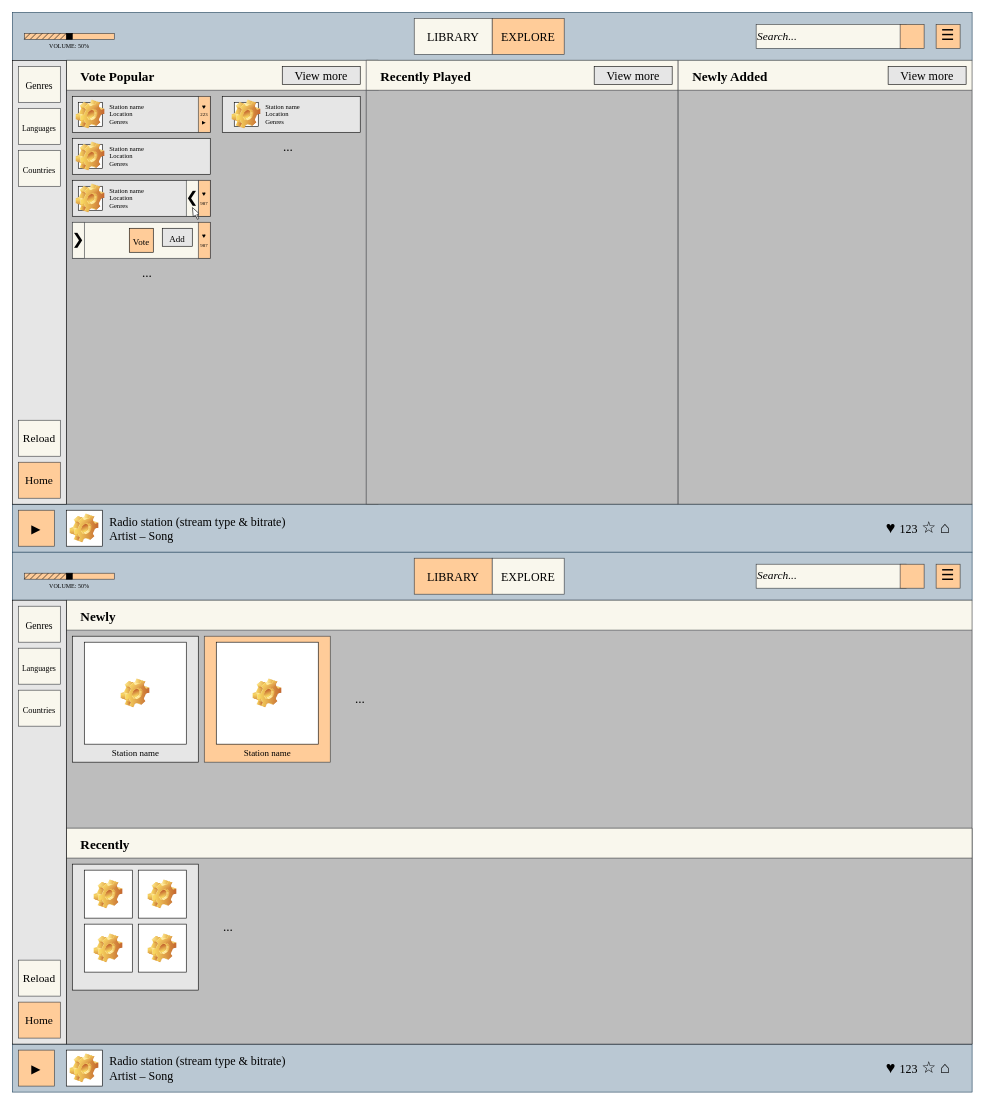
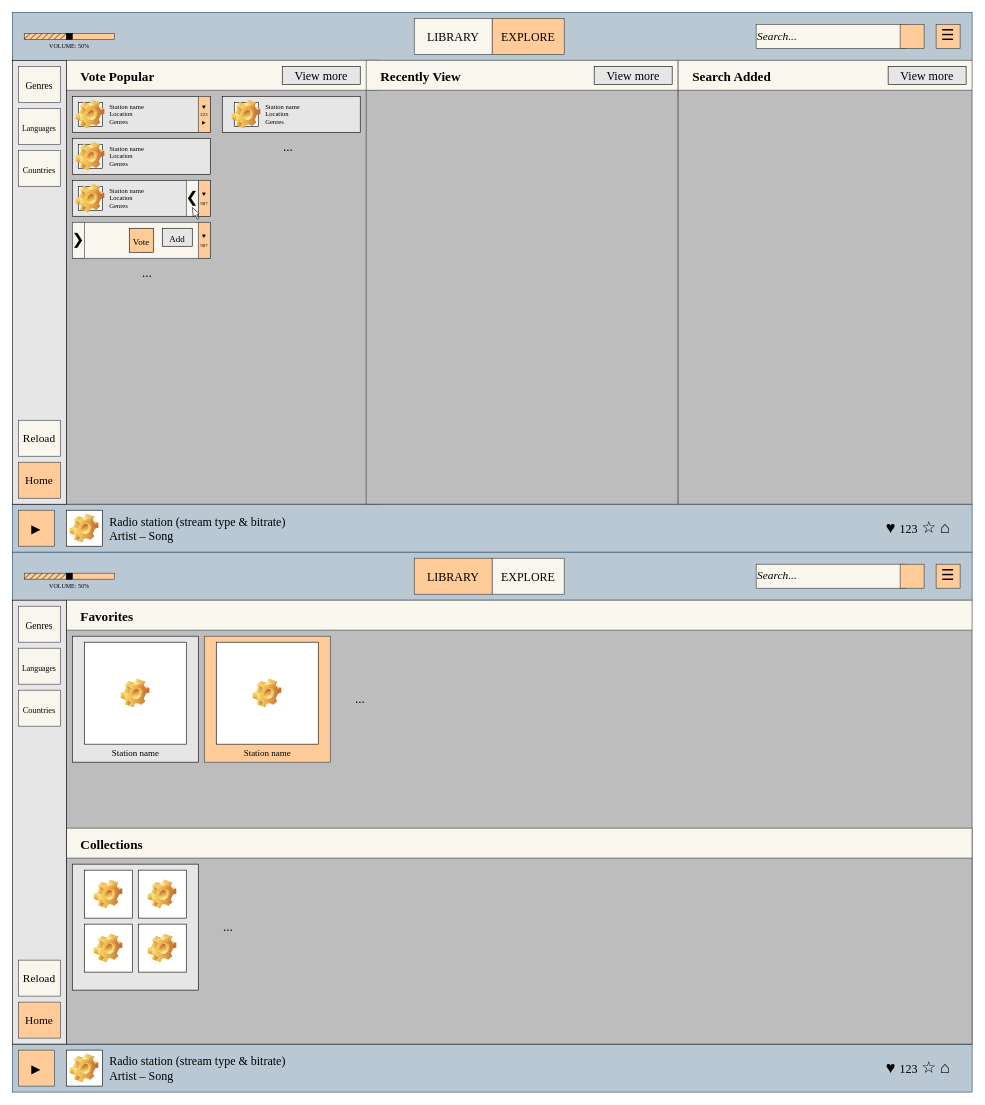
node "Recently Played": label "Recently Played" -> "Recently View"
node "Newly Added": label "Newly Added" -> "Search Added"
node "Newly": label "Newly" -> "Favorites"
node "Recently": label "Recently" -> "Collections"
